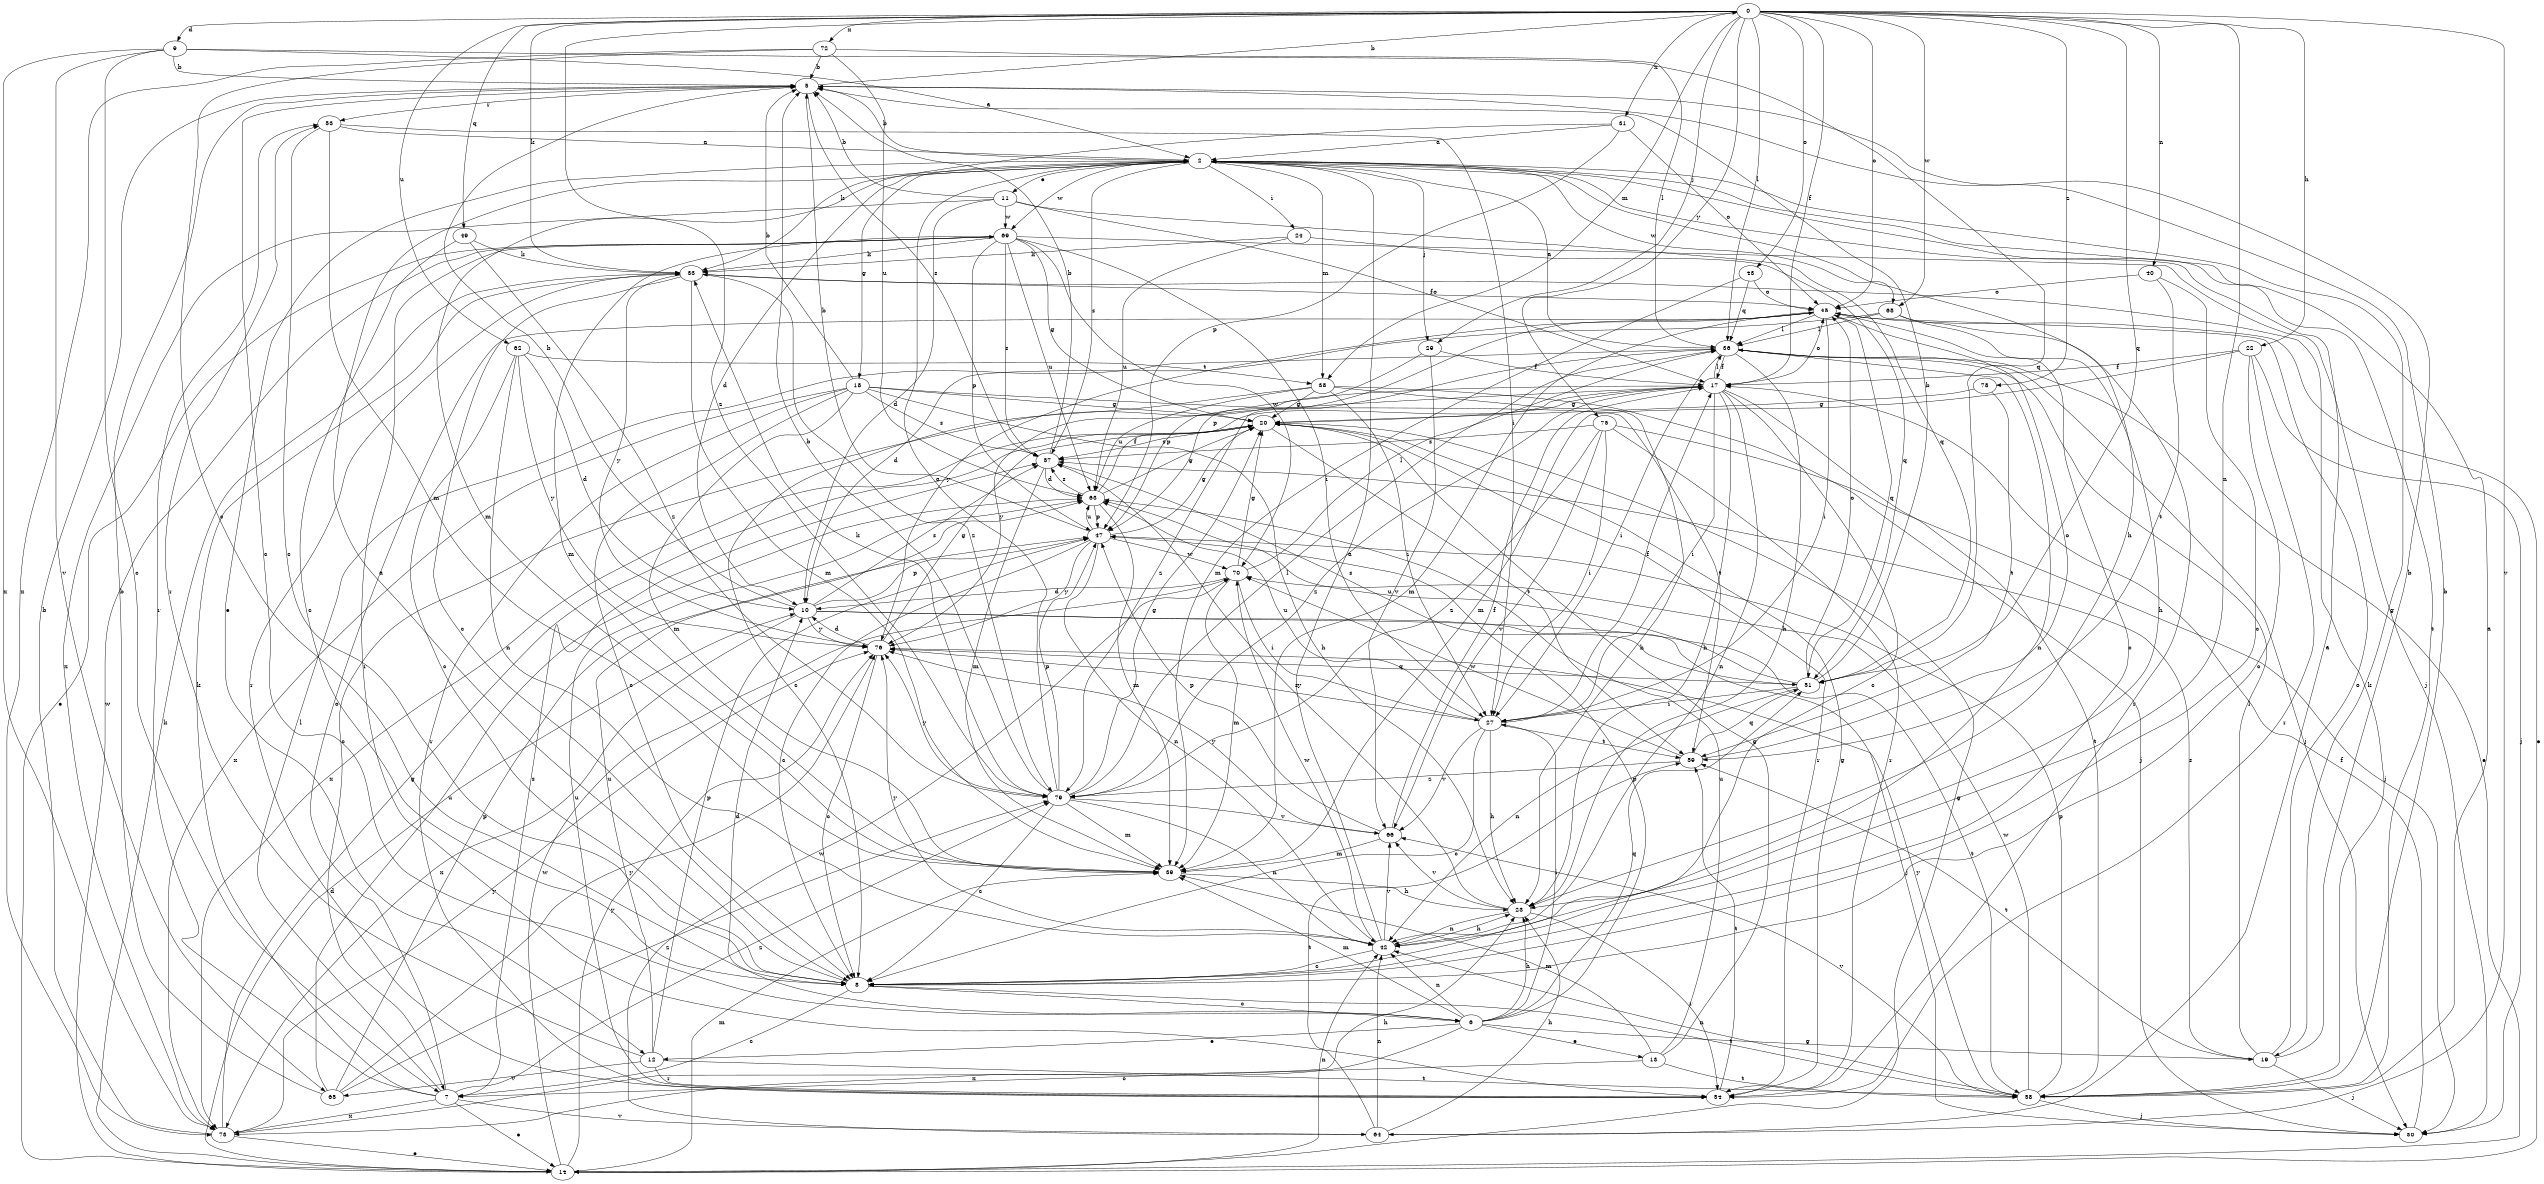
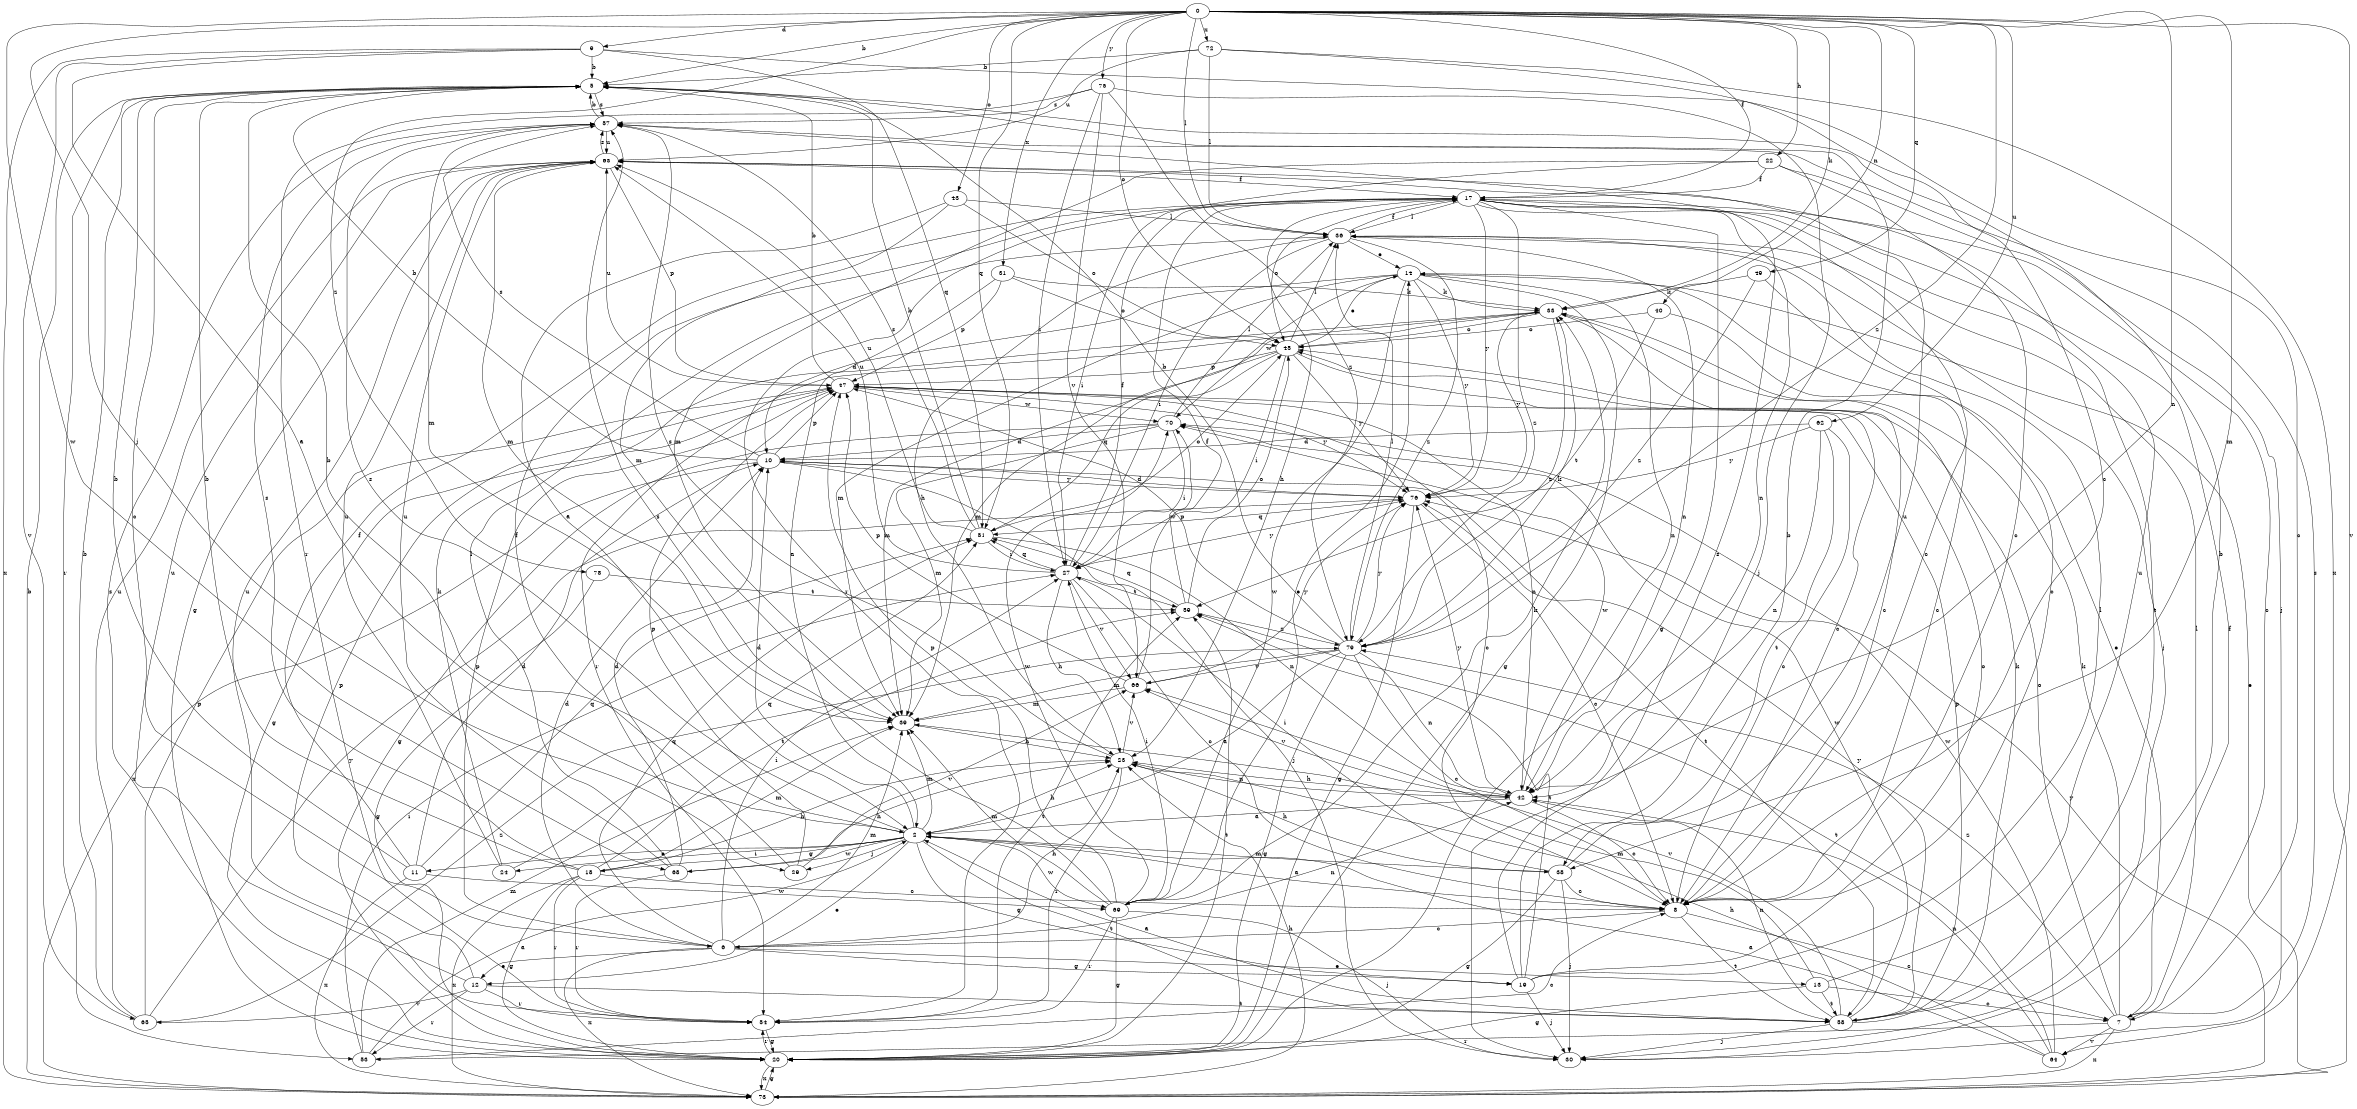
edge "5" -> "0": reversed
edge "36" -> "2": now "43" -> "2"
edge "43" -> "36": label "q" -> "l"
edge "69" -> "63": now "68" -> "63"
edge "57" -> "63": label "d" -> "u"
edge "27" -> "51": added, label "q"
